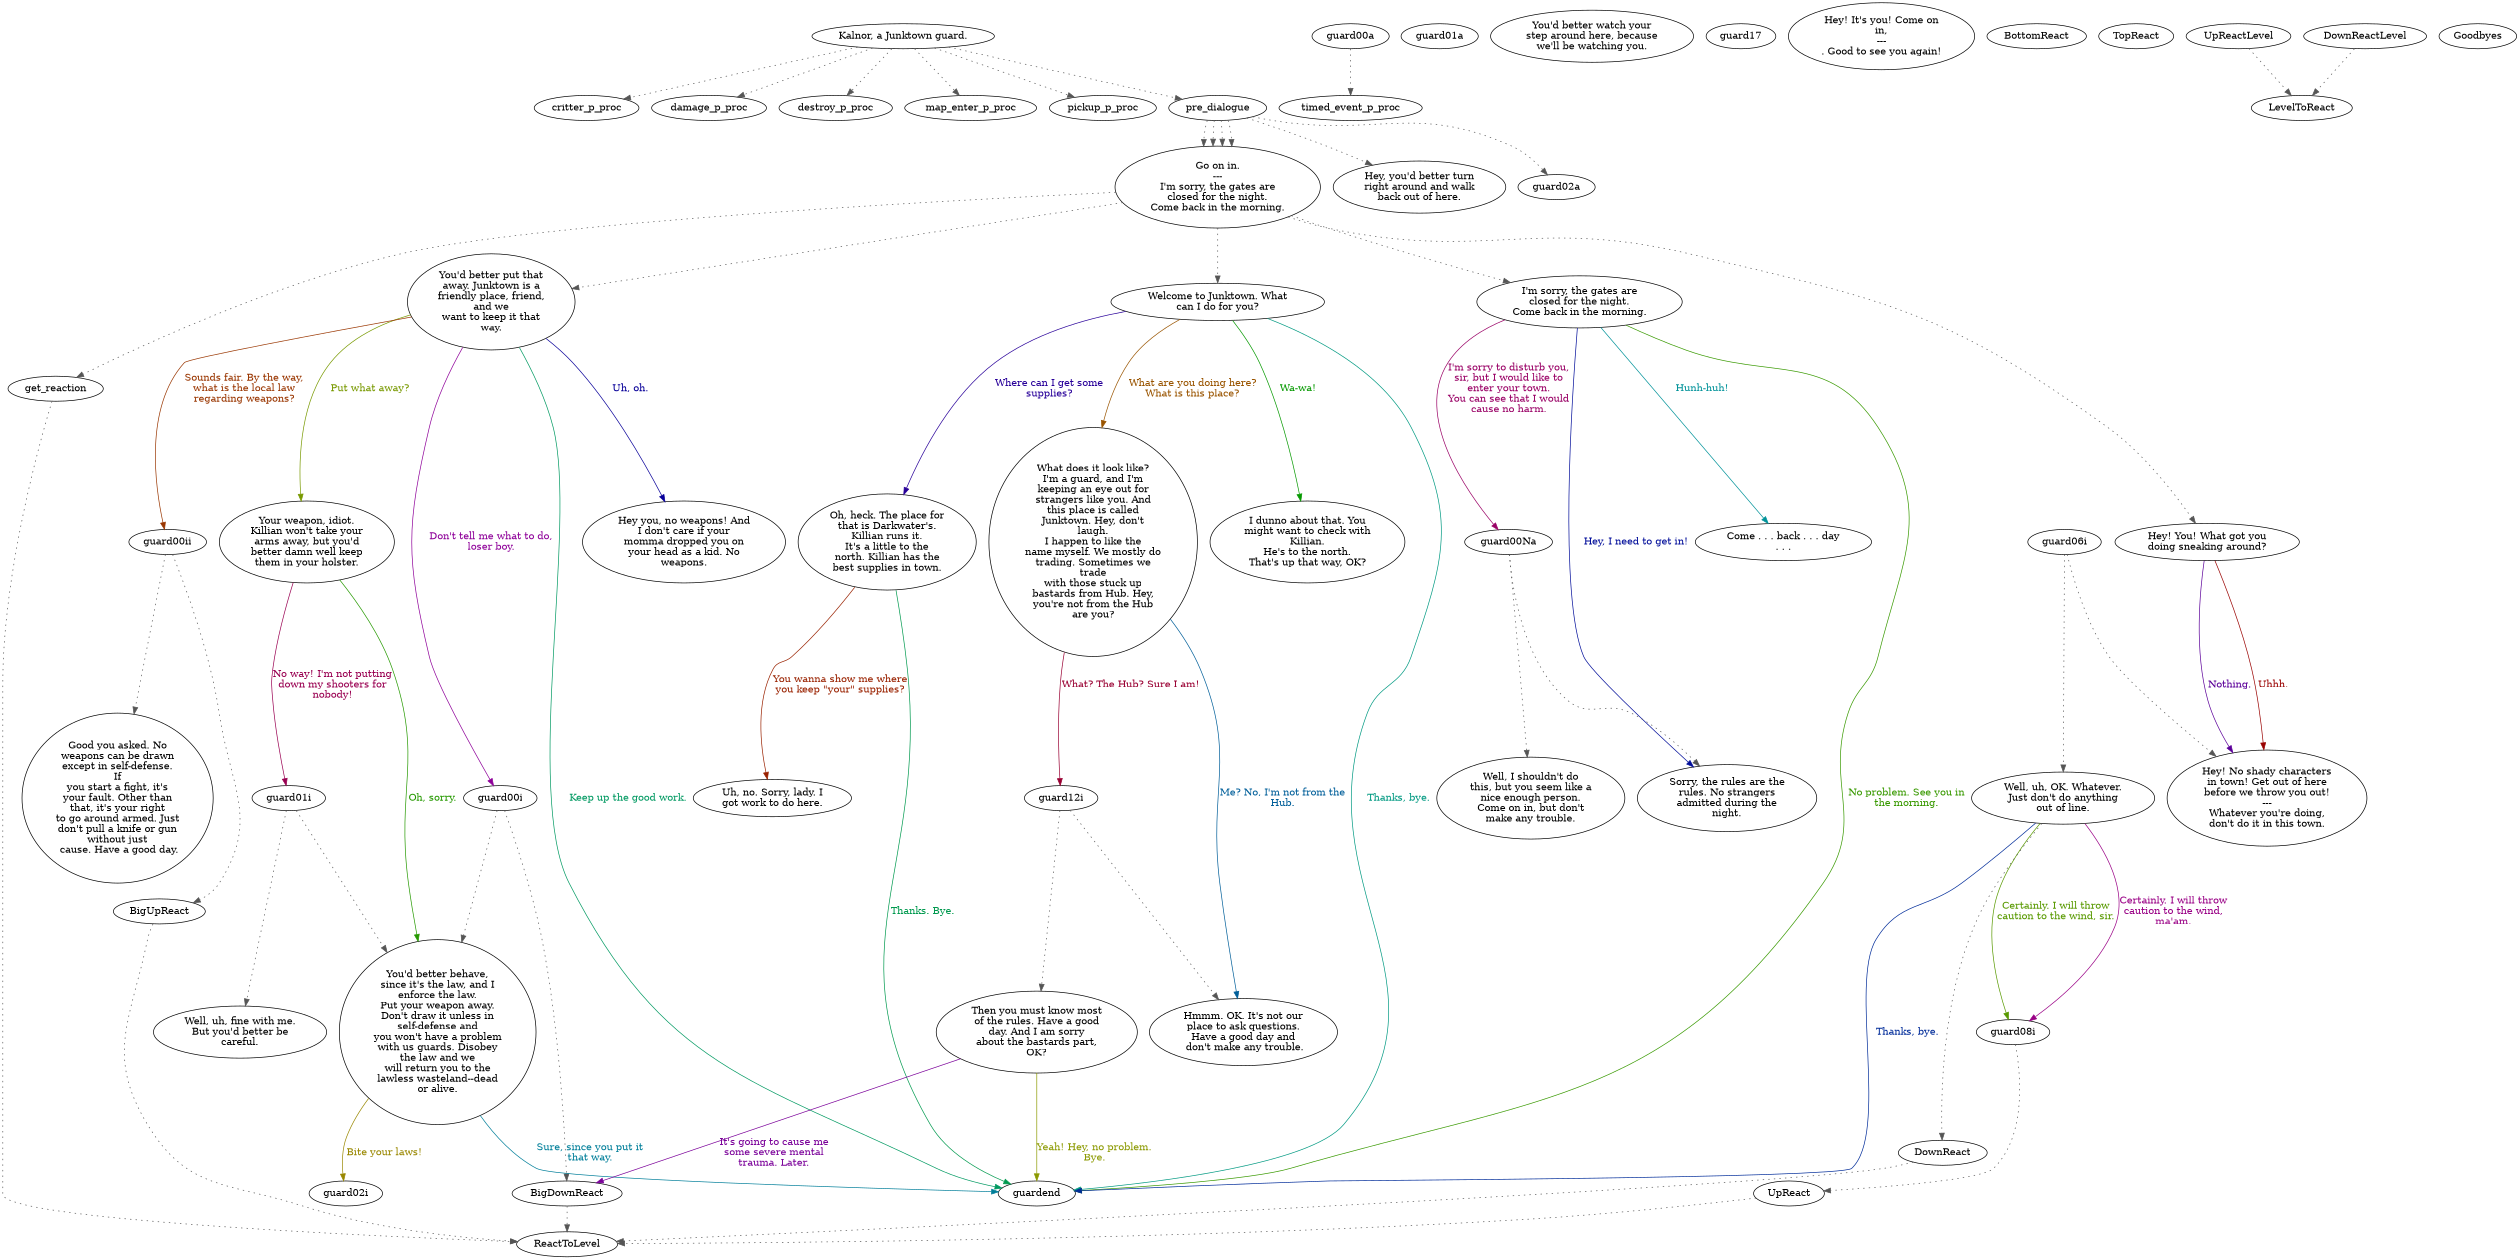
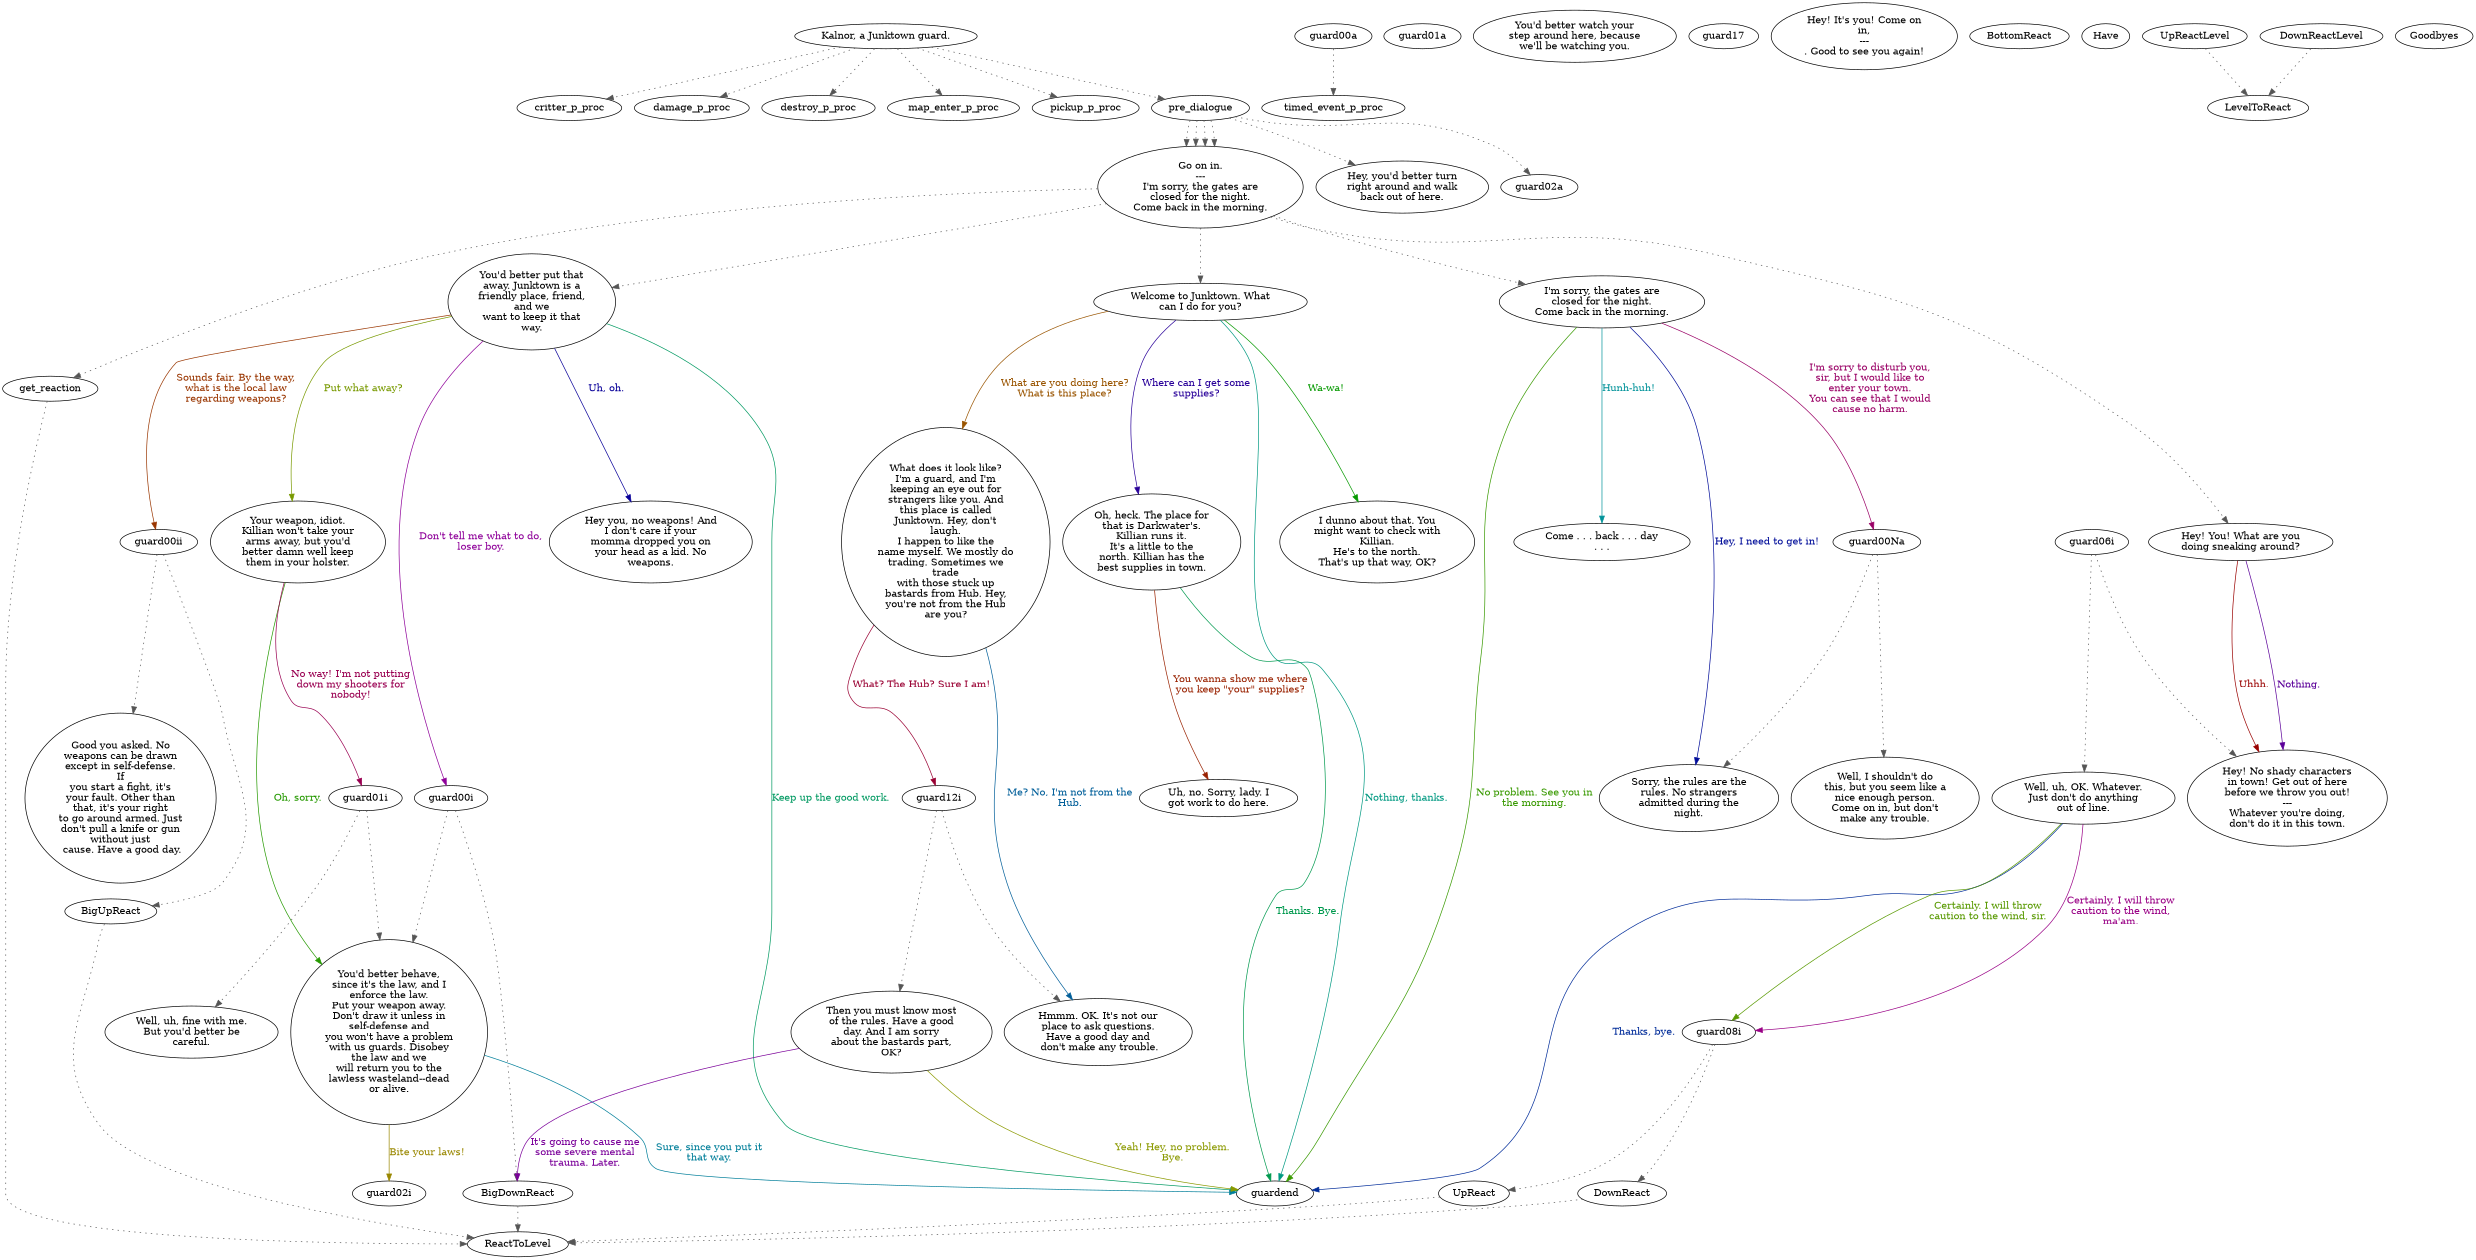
node "TopReact": label "TopReact" -> "Have"
node "Hey! You! What got you doing sneaking around?": label "Hey! You! What got you doing sneaking around?" -> "Hey! You! What are you doing sneaking around?"
edge "Welcome to Junktown. What can I do for you?" -> "guardend": label "Thanks, bye." -> "Nothing, thanks."
edge "Well, uh, OK. Whatever. Just don't do anything out of line." -> "DownReact": now "guard08i" -> "DownReact"
